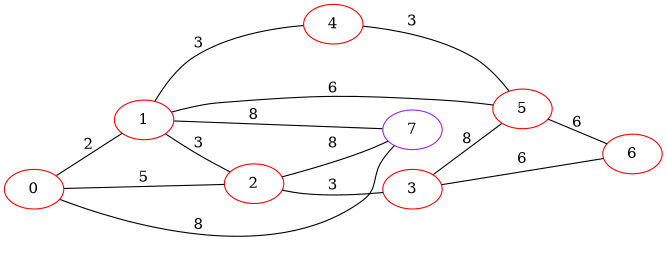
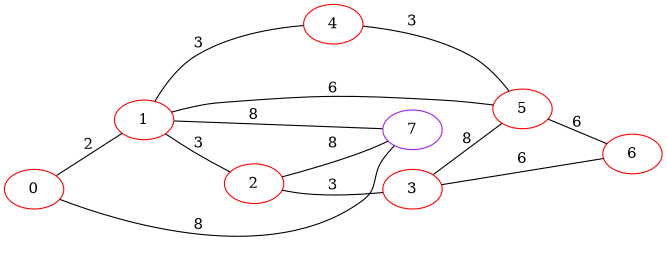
edge "2" -- "0": removed, label "5"
